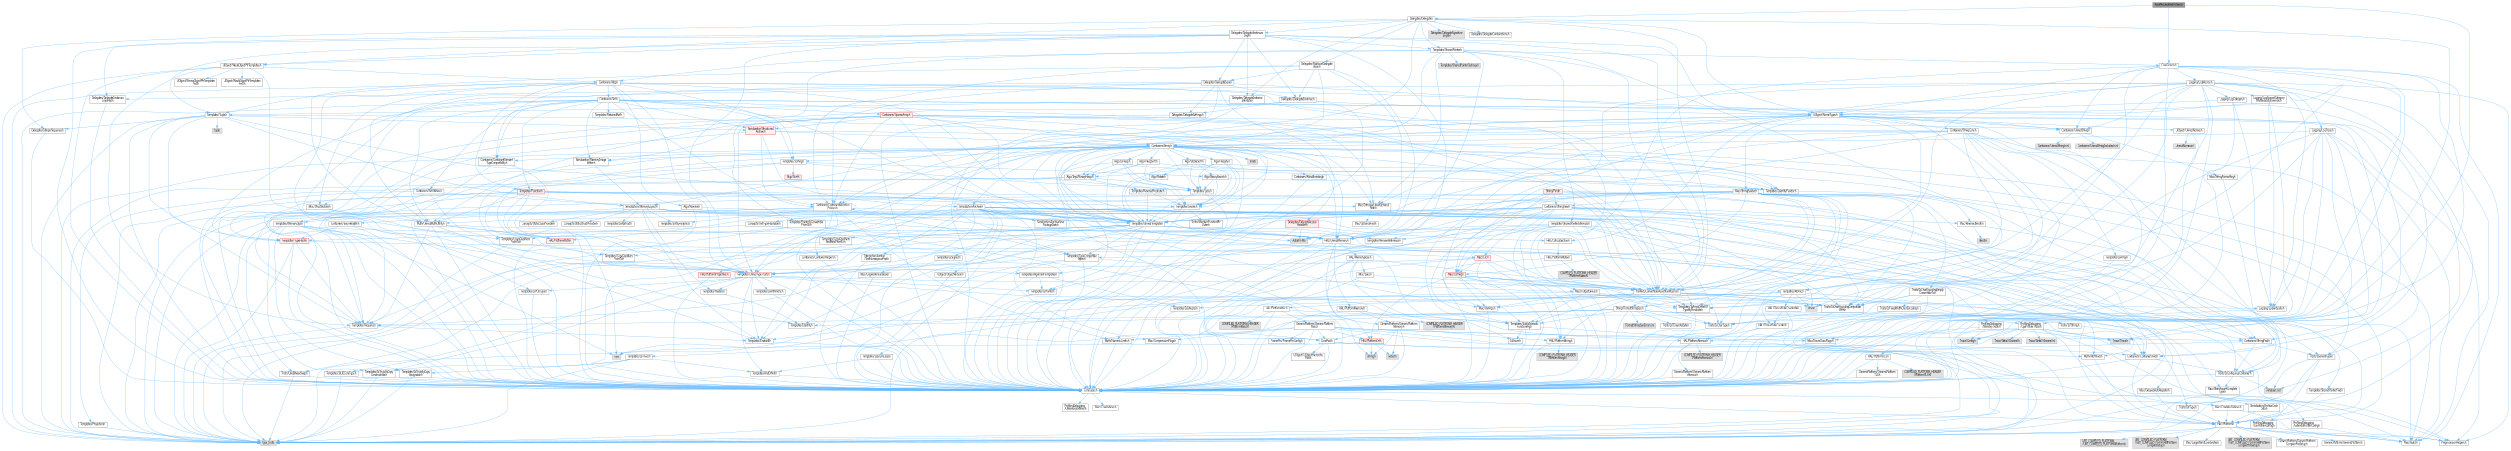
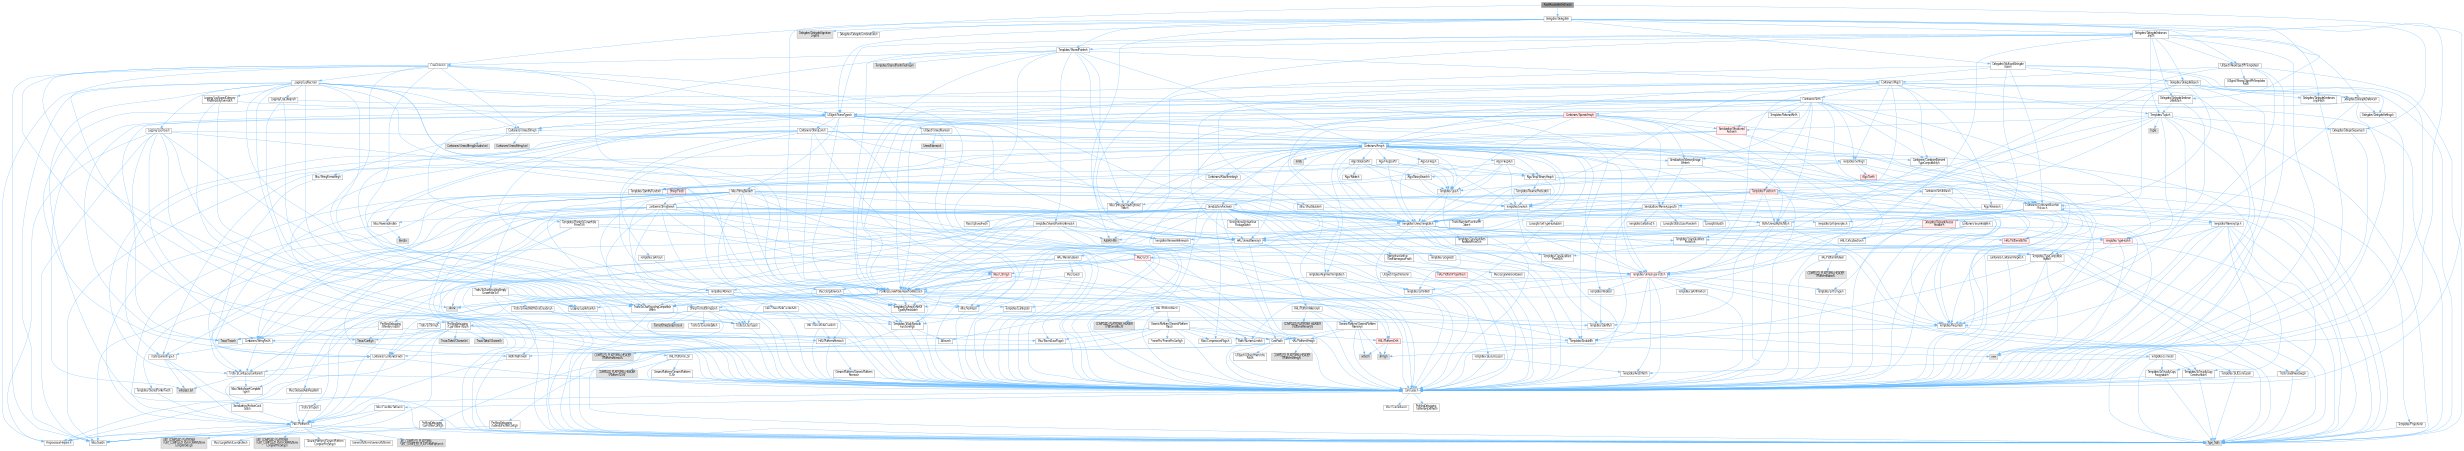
node "UObject/WeakObjectPtrTemplates Fwd.h": removed
node "Concepts/StaticStructProvider.h": label "Concepts/StaticStructProvider.h" -> "Concepts/Build.h"
edge "HAL/UnrealMemory.h" -> "GenericPlatform/GenericPlatform Memory.h": now "AutoRTFM.h" -> "GenericPlatform/GenericPlatform Memory.h"
